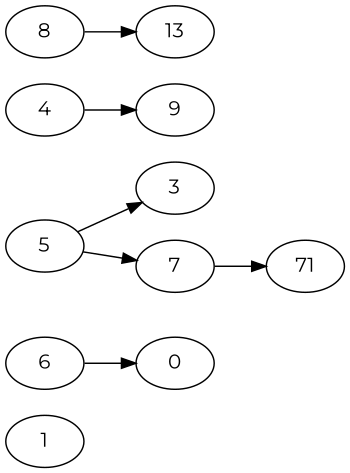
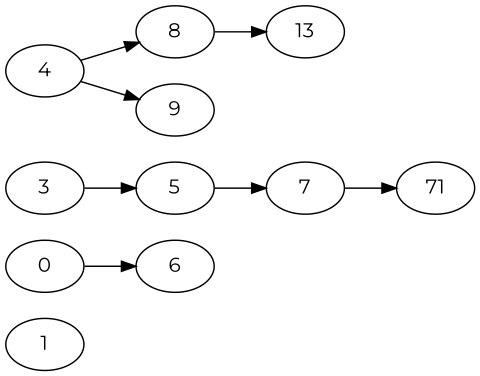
edge "4" -> "8": added
edge "5" -> "3": reversed
edge "6" -> "0": reversed
